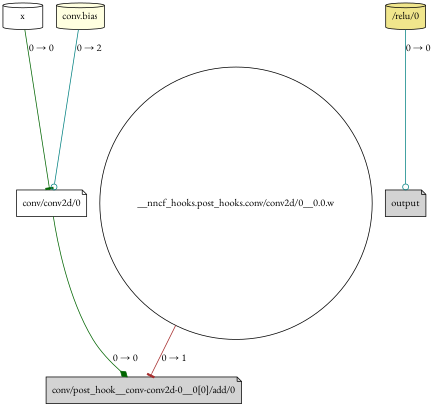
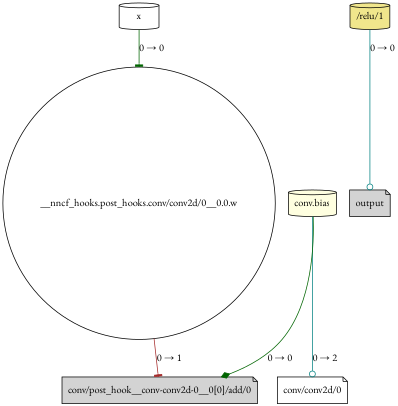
node "/relu/0": label "/relu/0" -> "/relu/1"
edge "x" -> "conv/conv2d/0": now "x" -> "__nncf_hooks.post_hooks.conv/conv2d/0__0.0.w"
edge "conv/conv2d/0" -> "conv/post_hook__conv-conv2d-0__0[0]/add/0": now "conv.bias" -> "conv/post_hook__conv-conv2d-0__0[0]/add/0"
